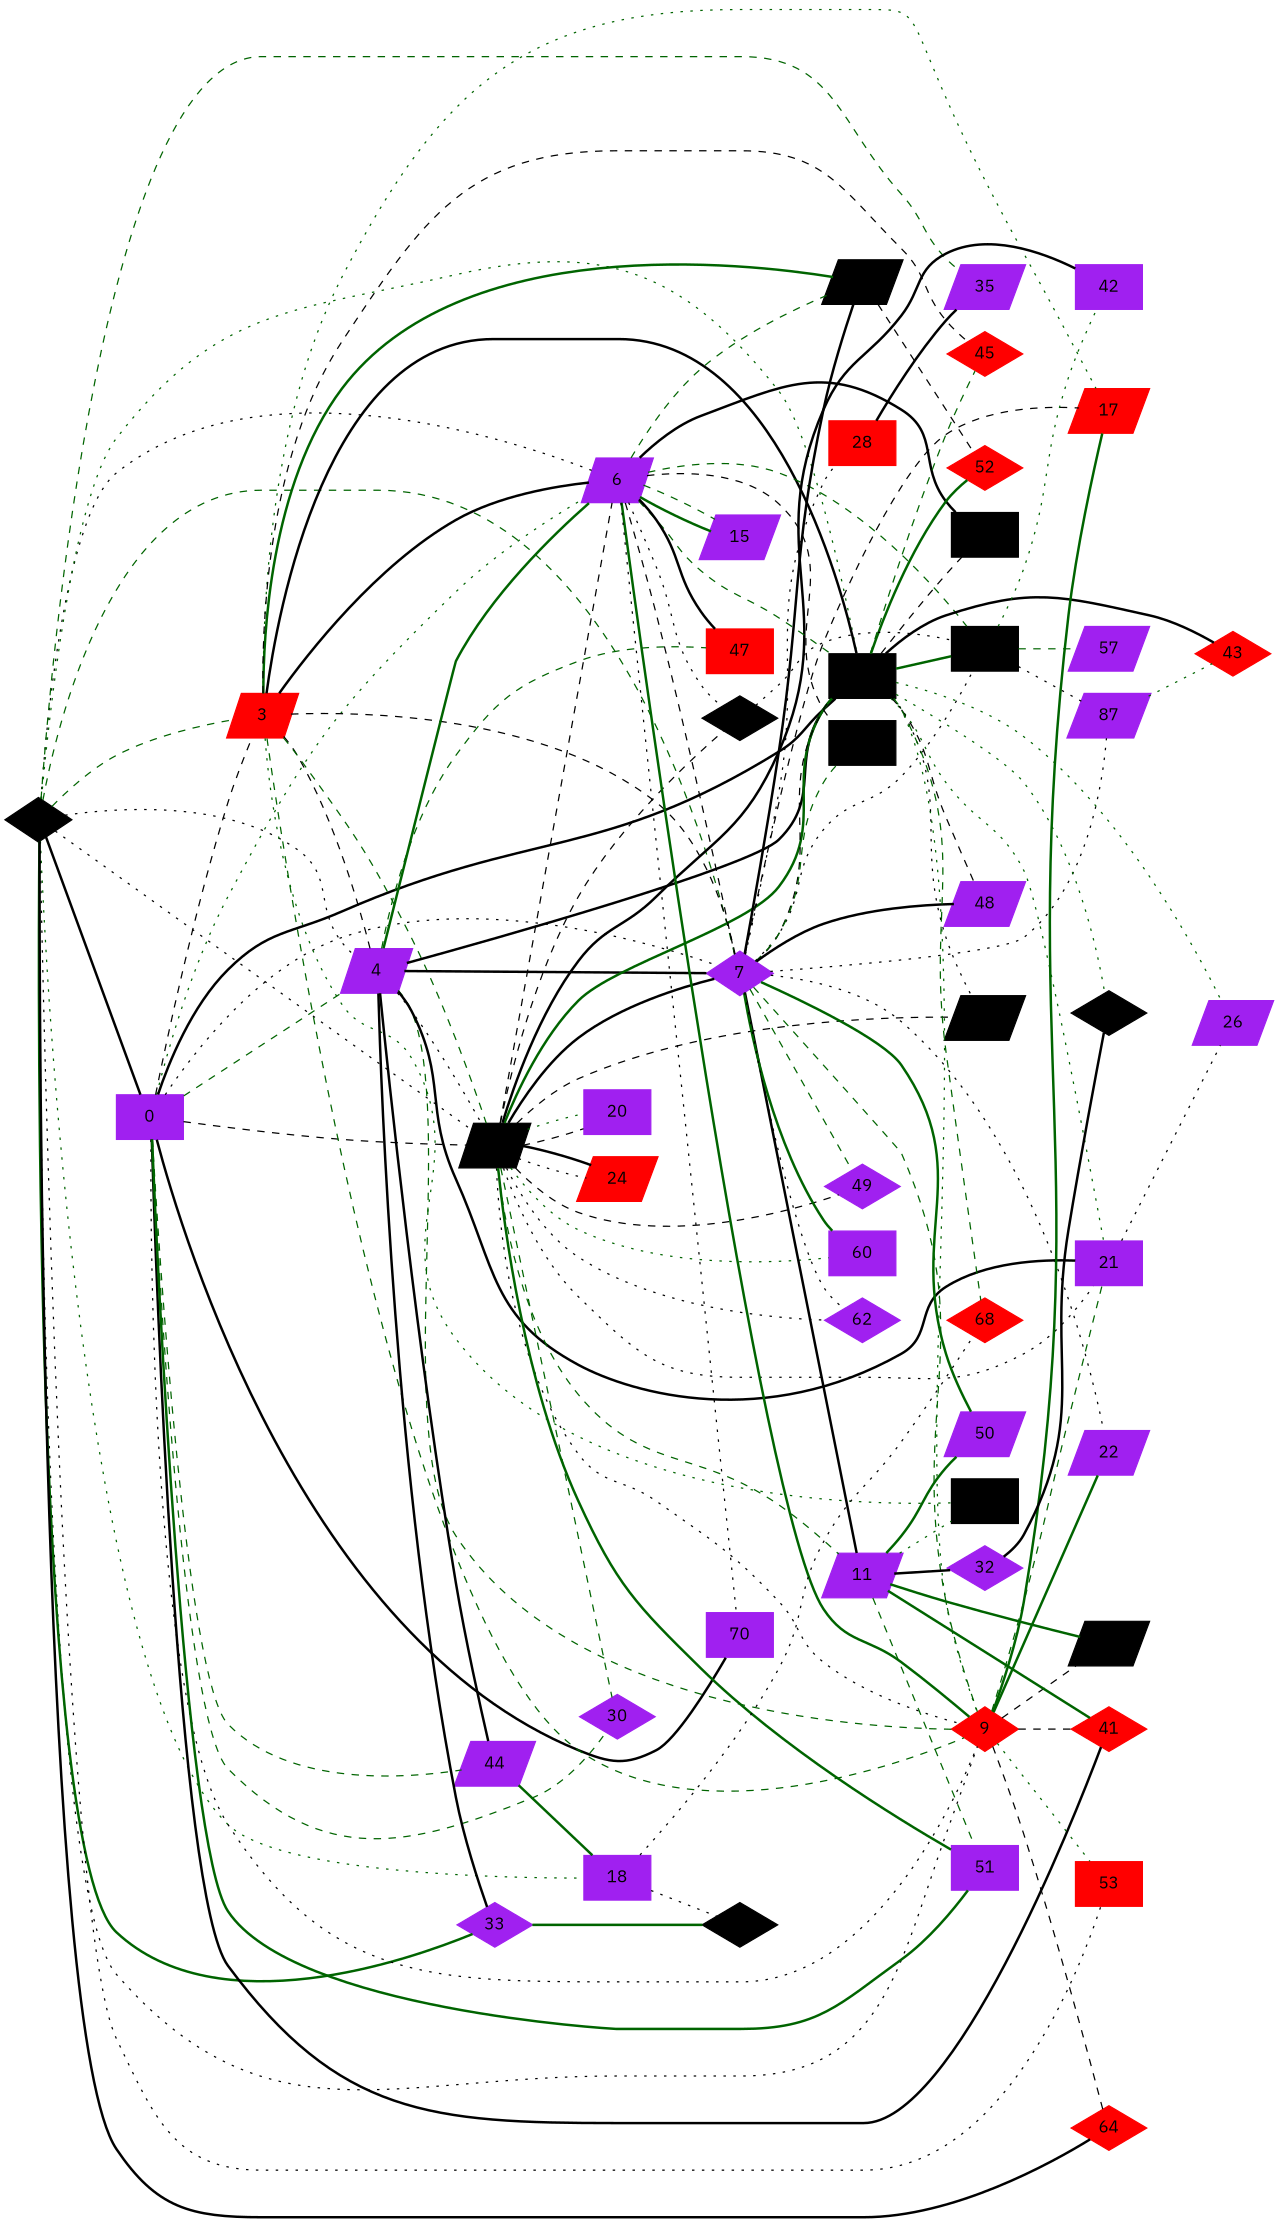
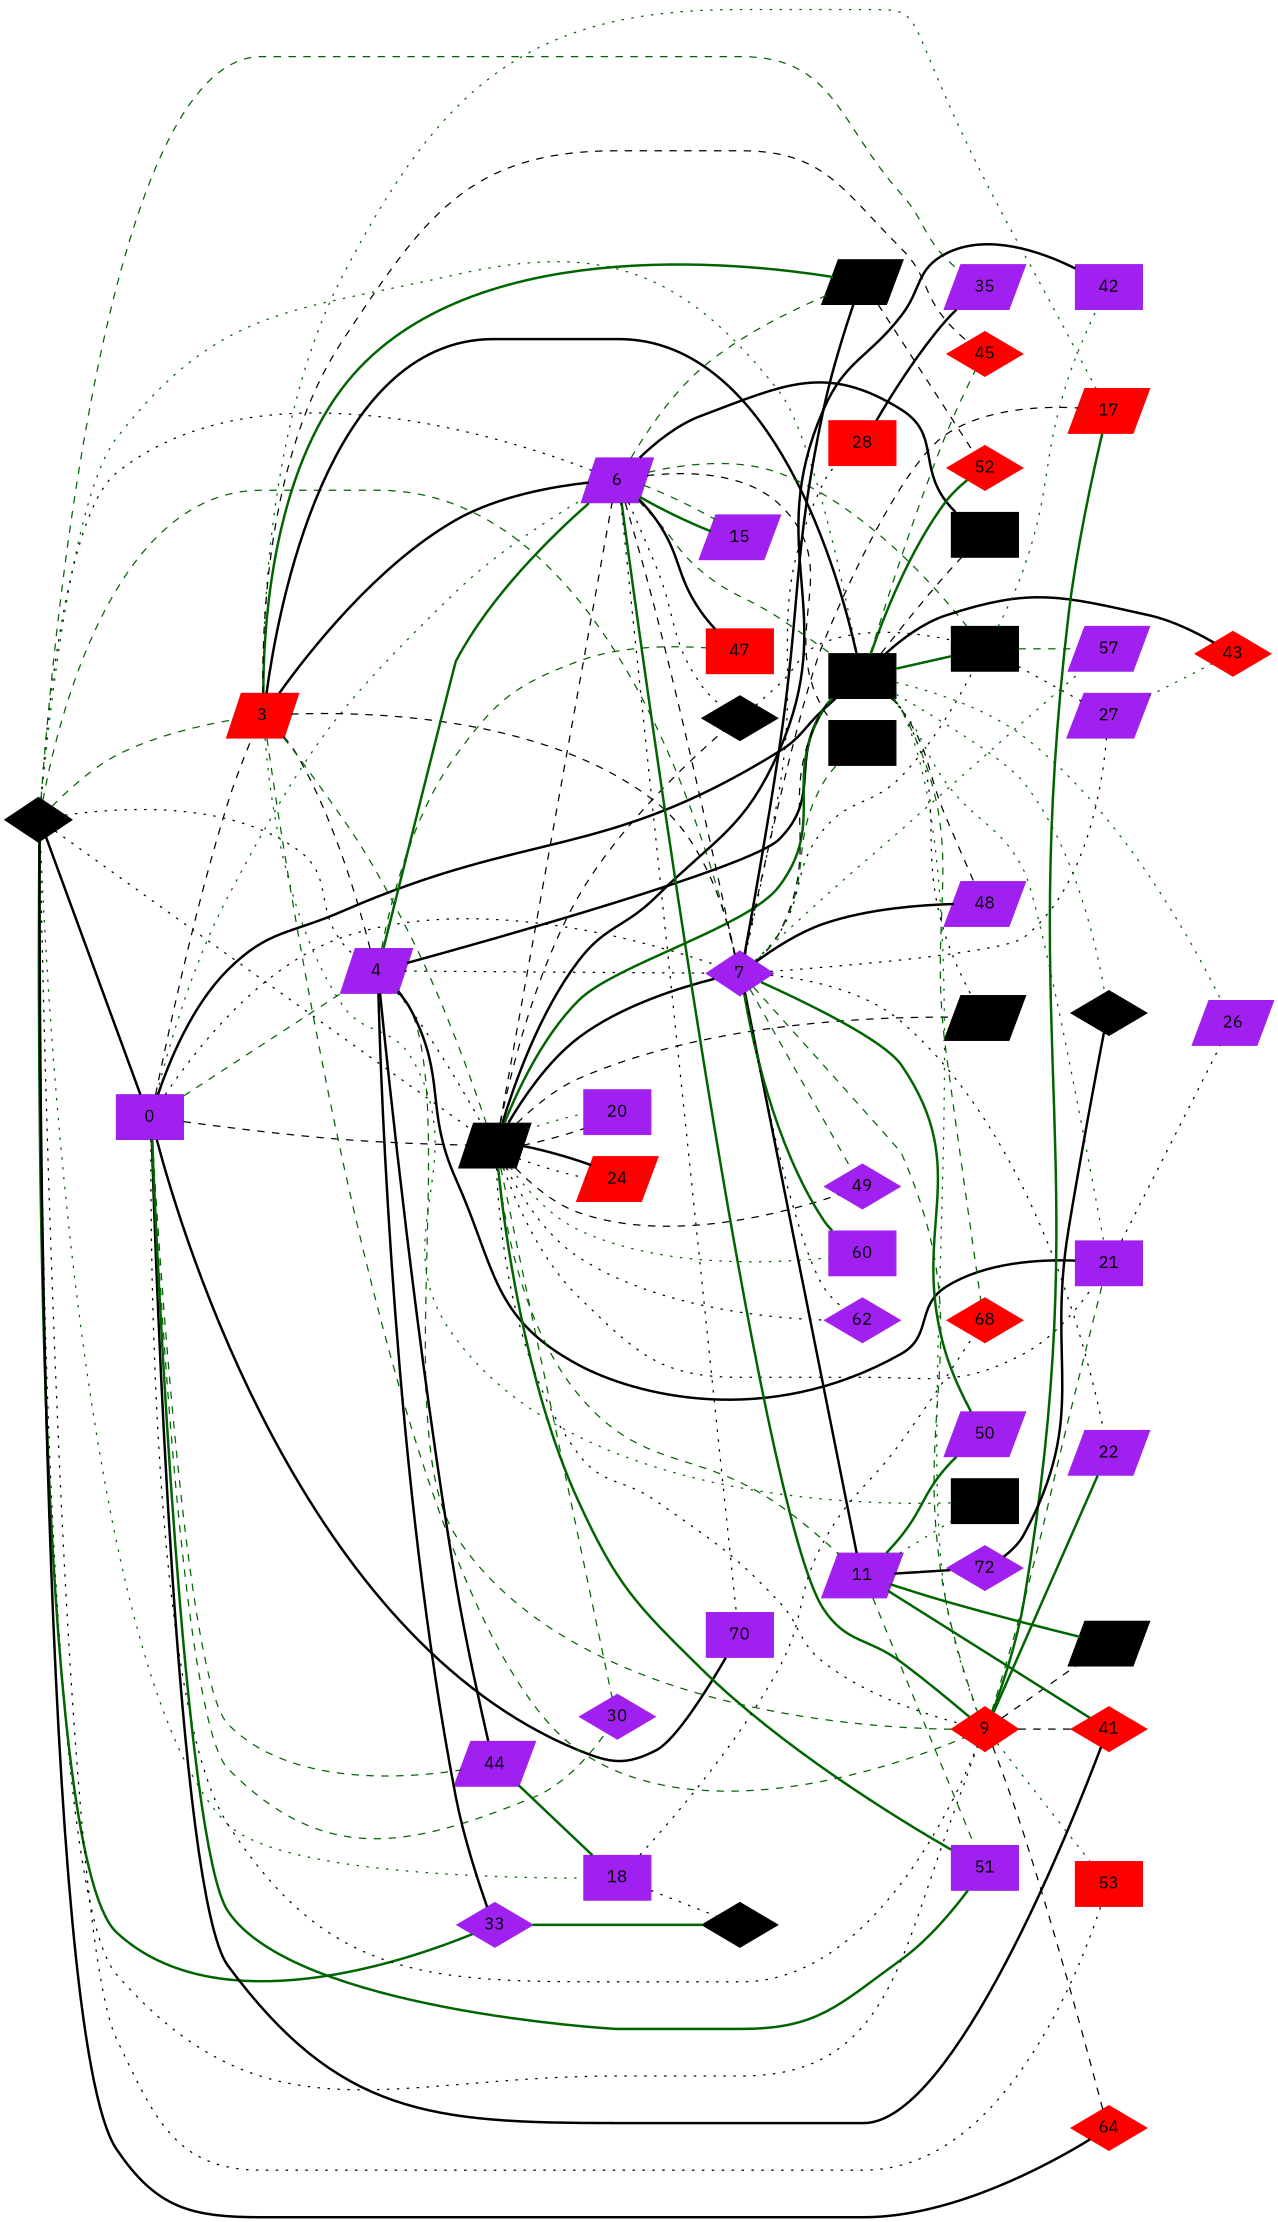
node "87": label "87" -> "27"
edge "57" -- "7": added
edge "4" -- "7": style bold -> dotted
node "32": label "32" -> "72"
